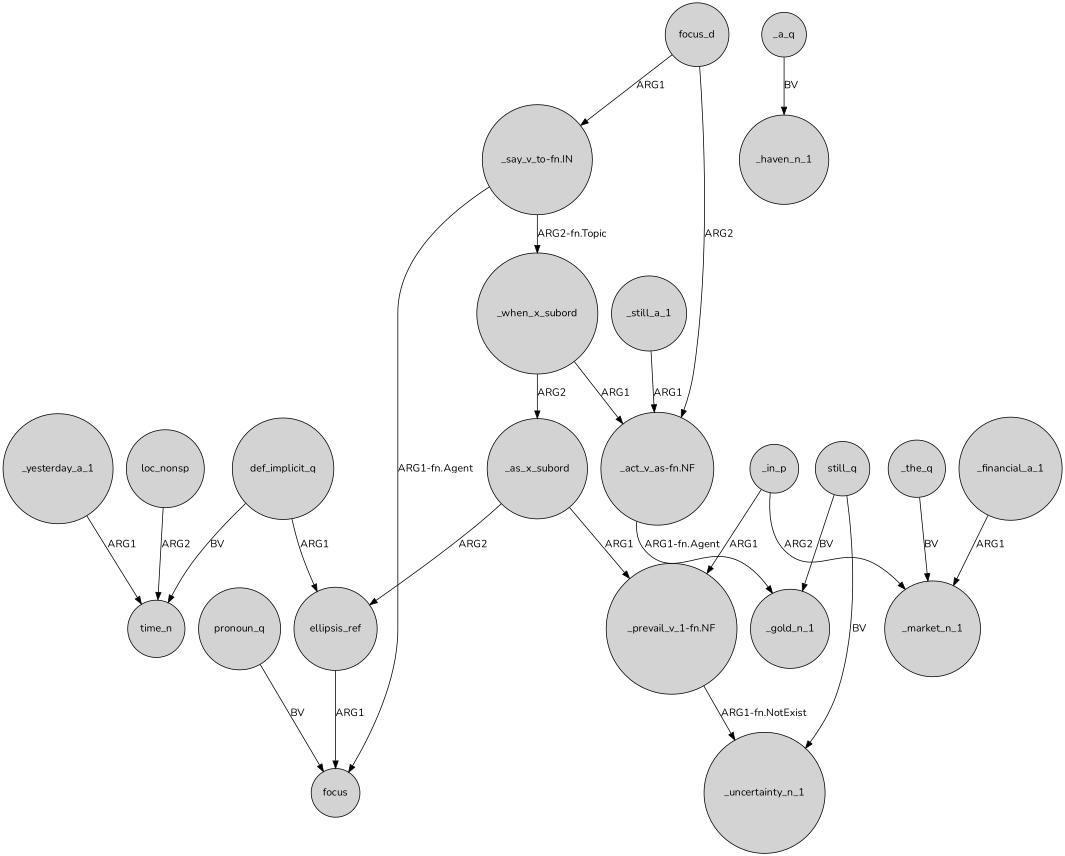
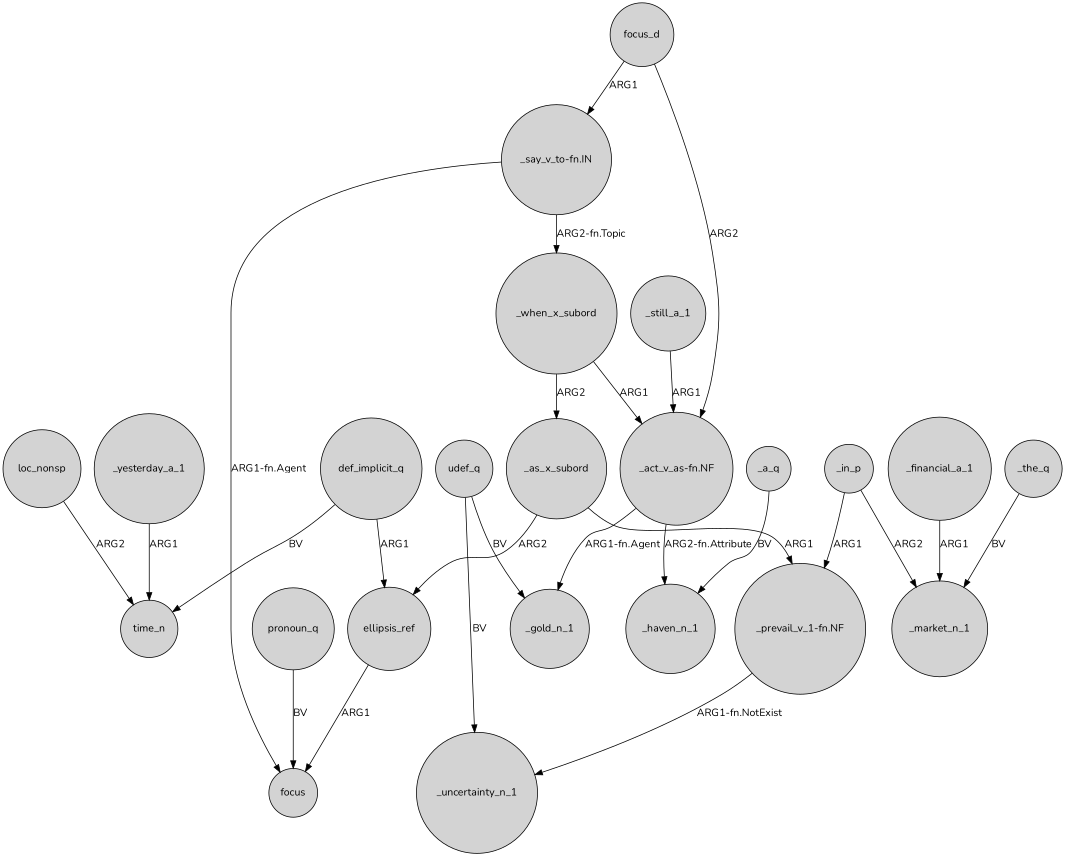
node "still_q": label "still_q" -> "udef_q"
edge "_act_v_as-fn.NF" -> "_haven_n_1": added, label "ARG2-fn.Attribute"
